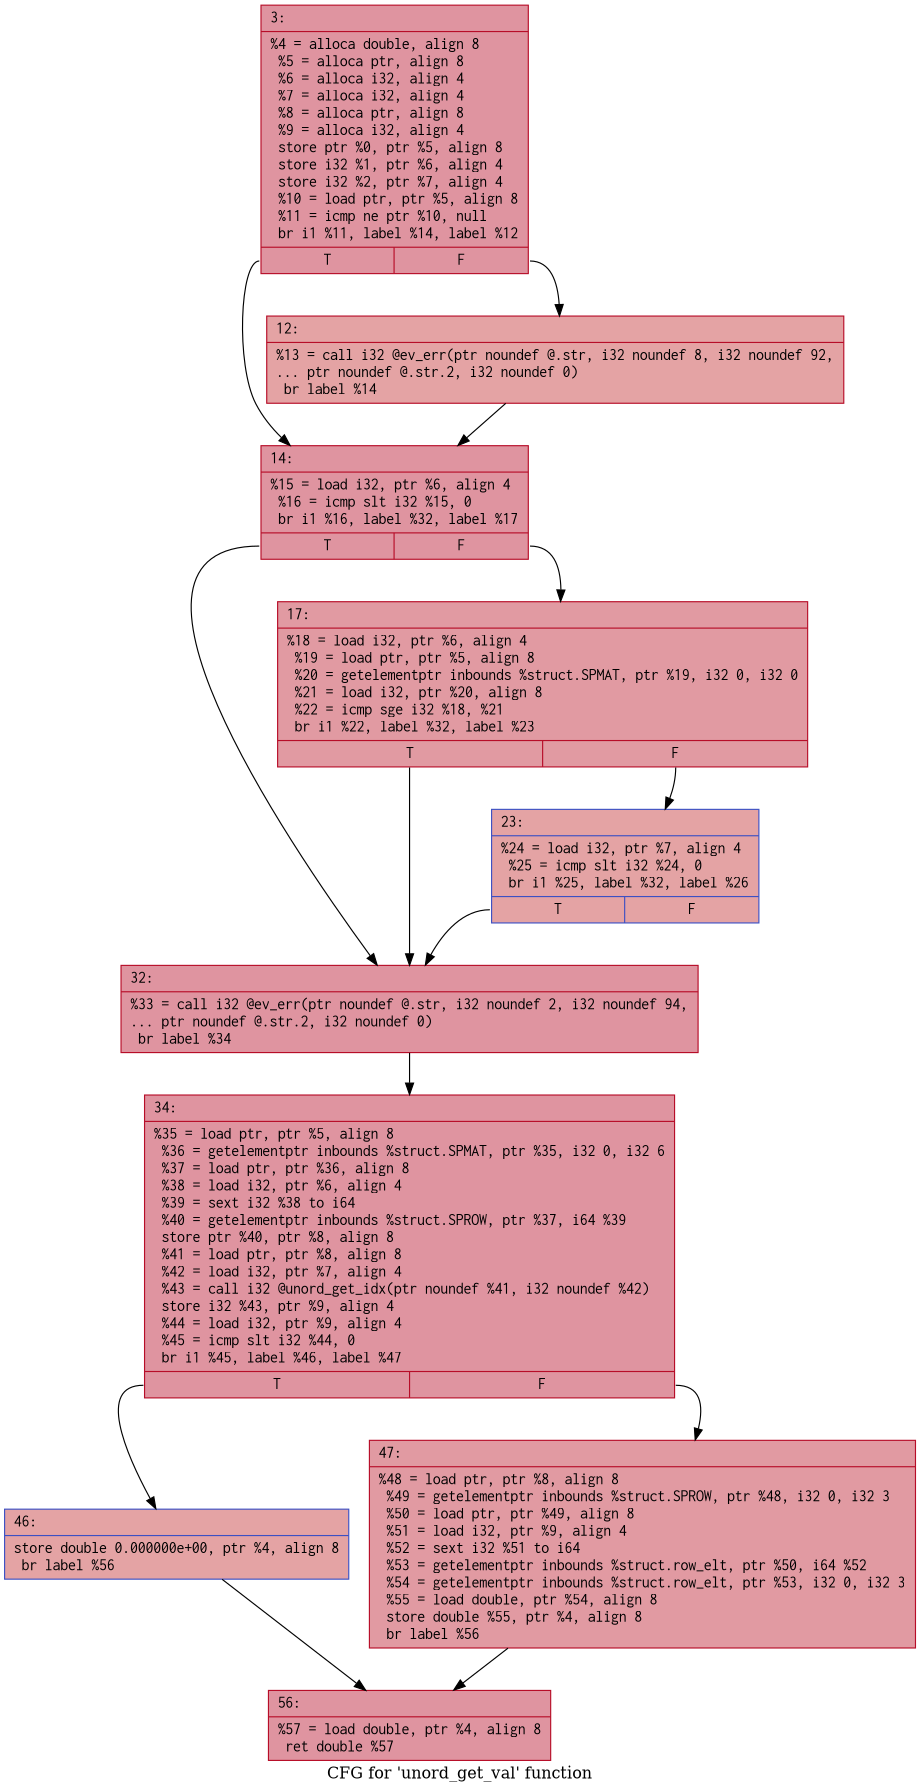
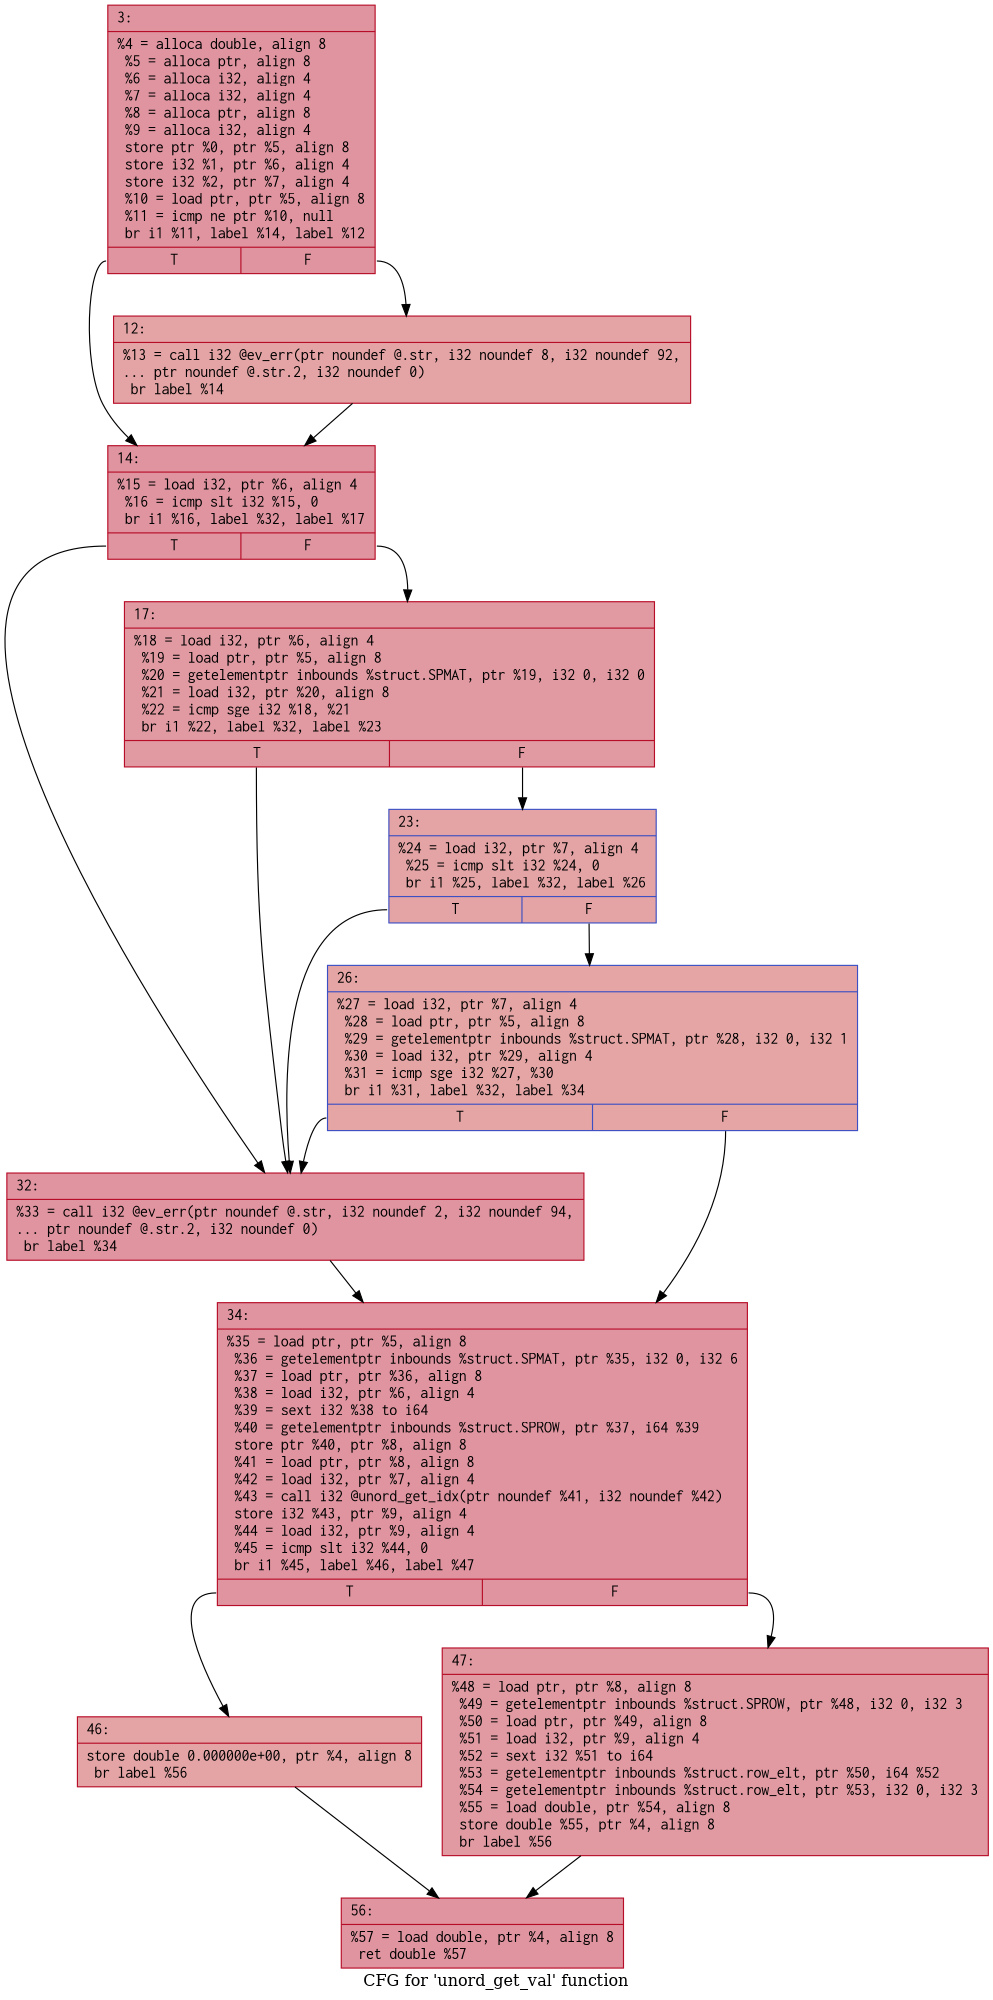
node "26:": added
node "46:": color #3d50c3ff -> #b70d28ff
